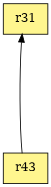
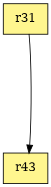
edge "r43" -> "r31": reversed
